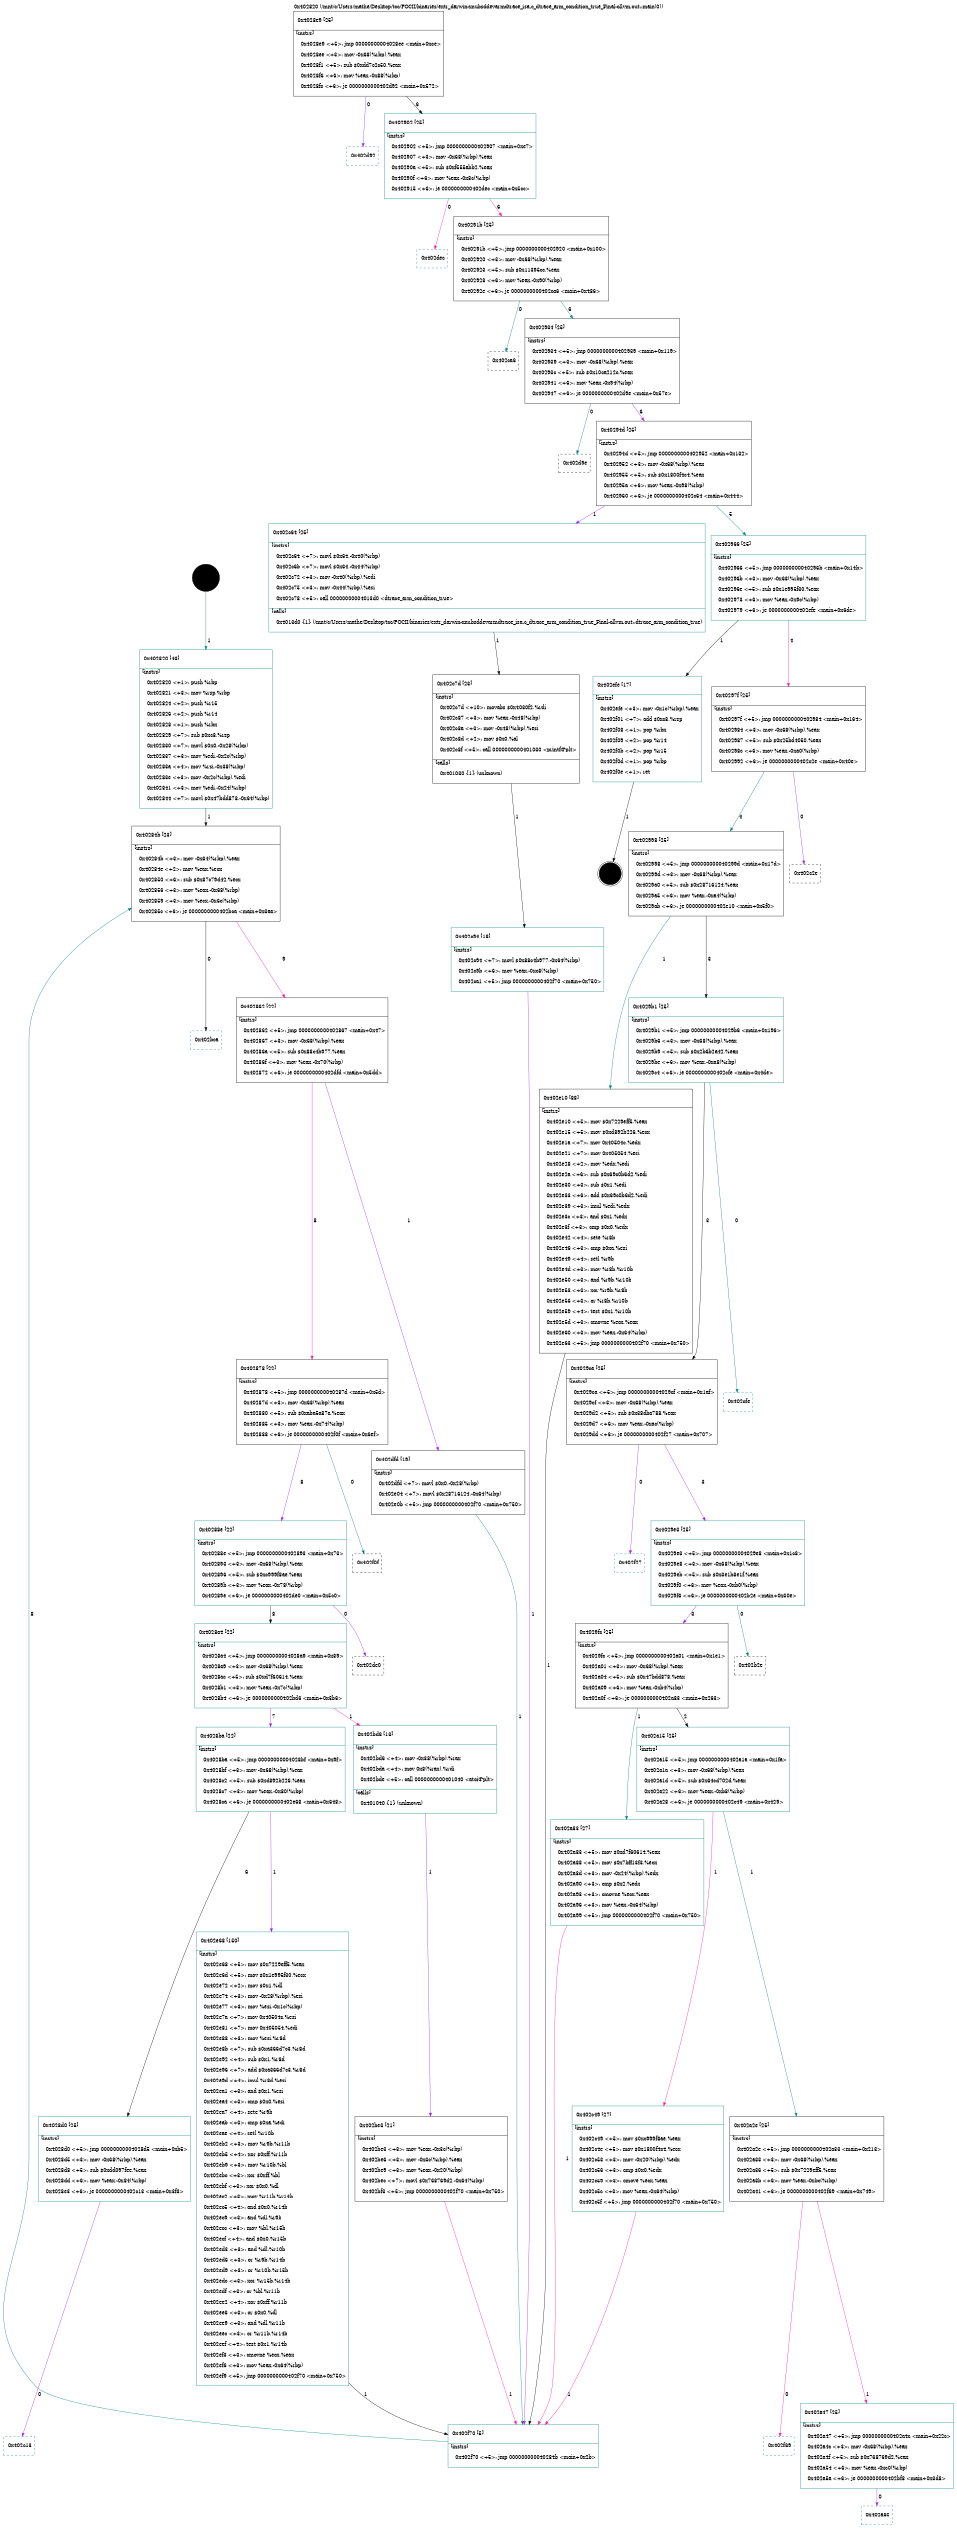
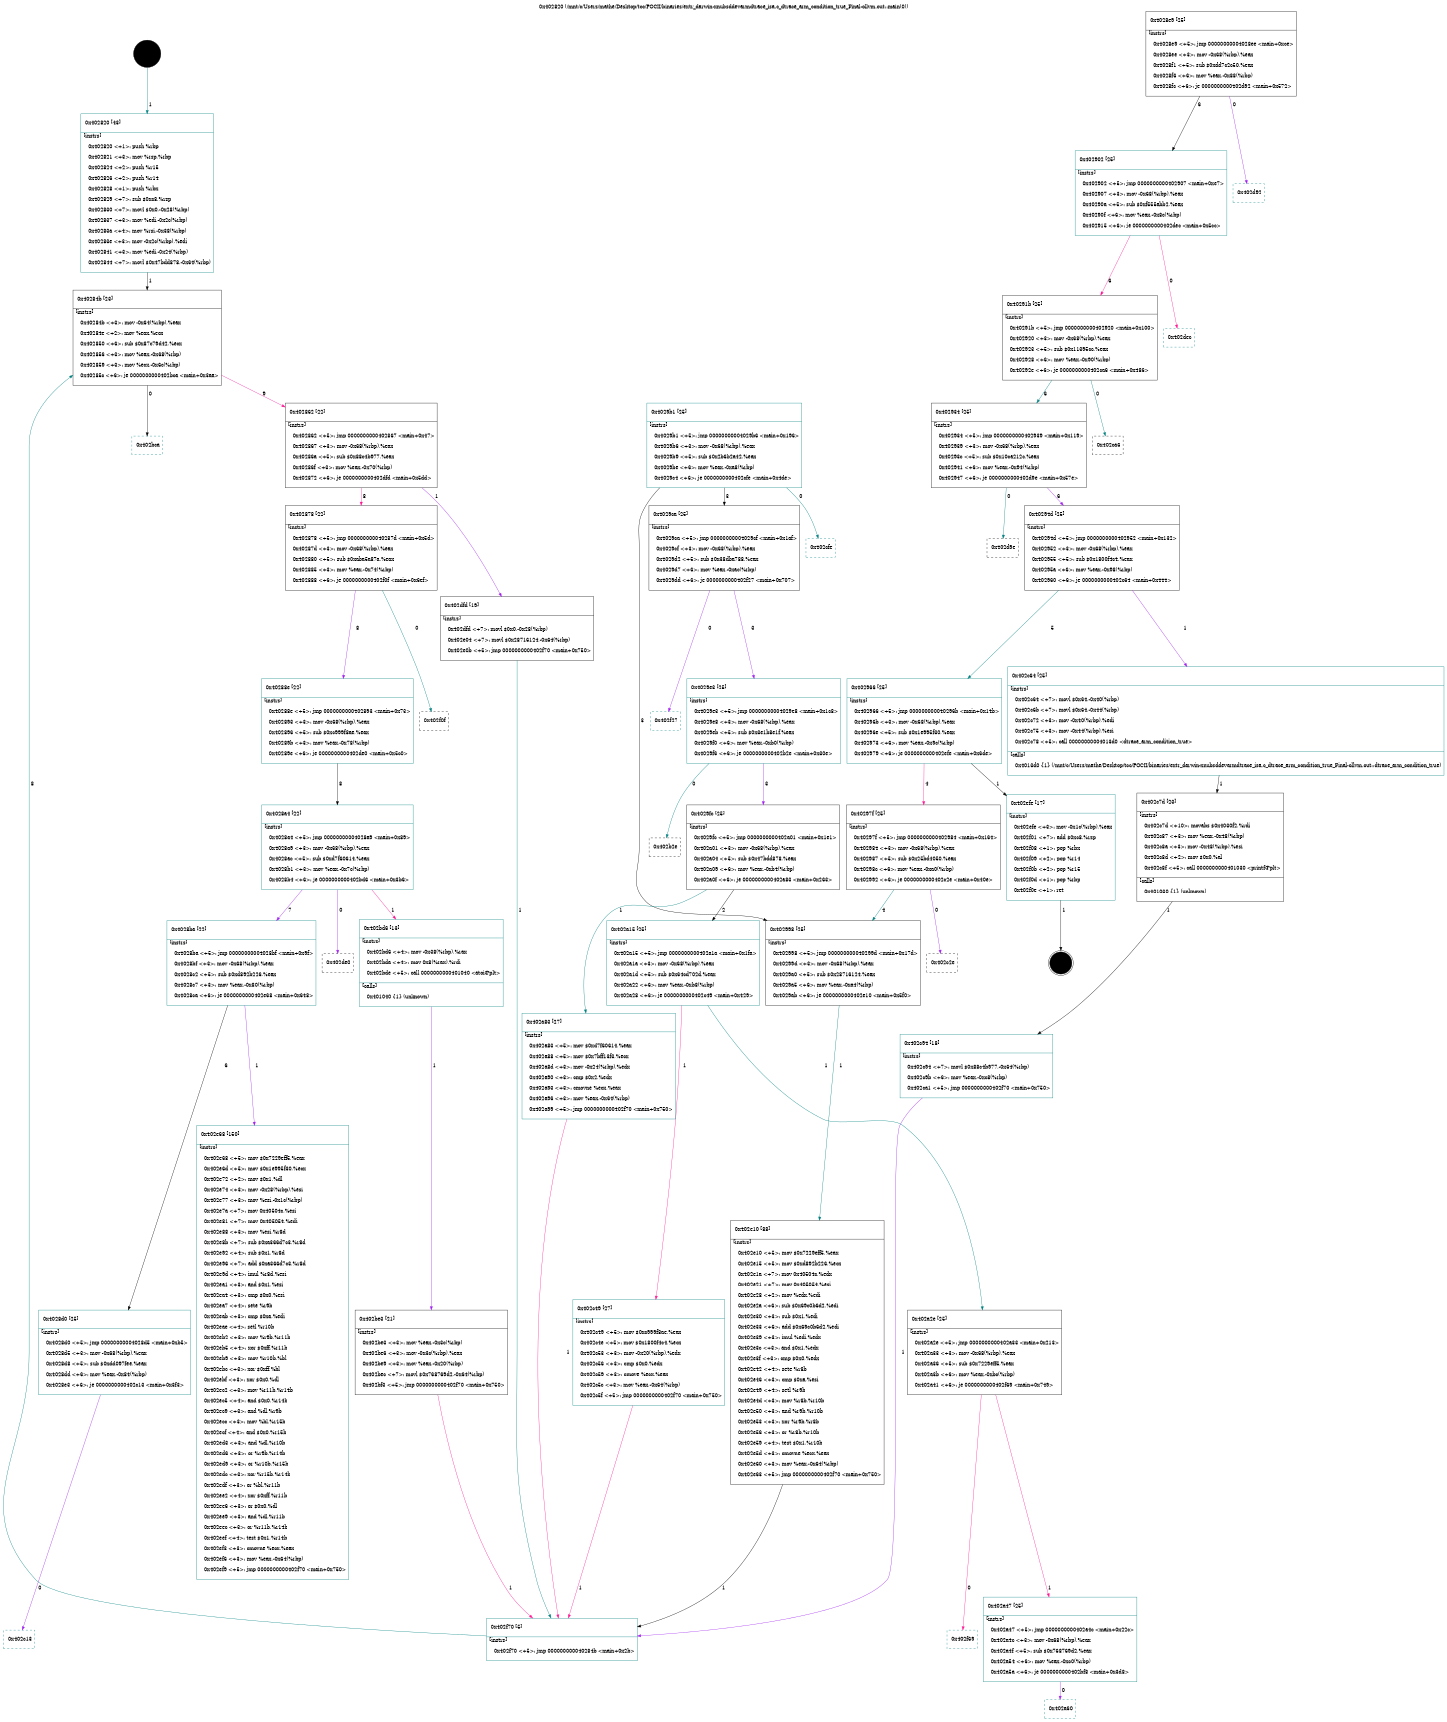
edge "0x402998 [25]" -> "0x4029b1 [25]": reversed
edge "0x40288e [22]" -> "0x402de0": now "0x4028a4 [22]" -> "0x402de0"
edge "0x402e68 [150]" -> "0x402f70 [5]": removed, label "1"
